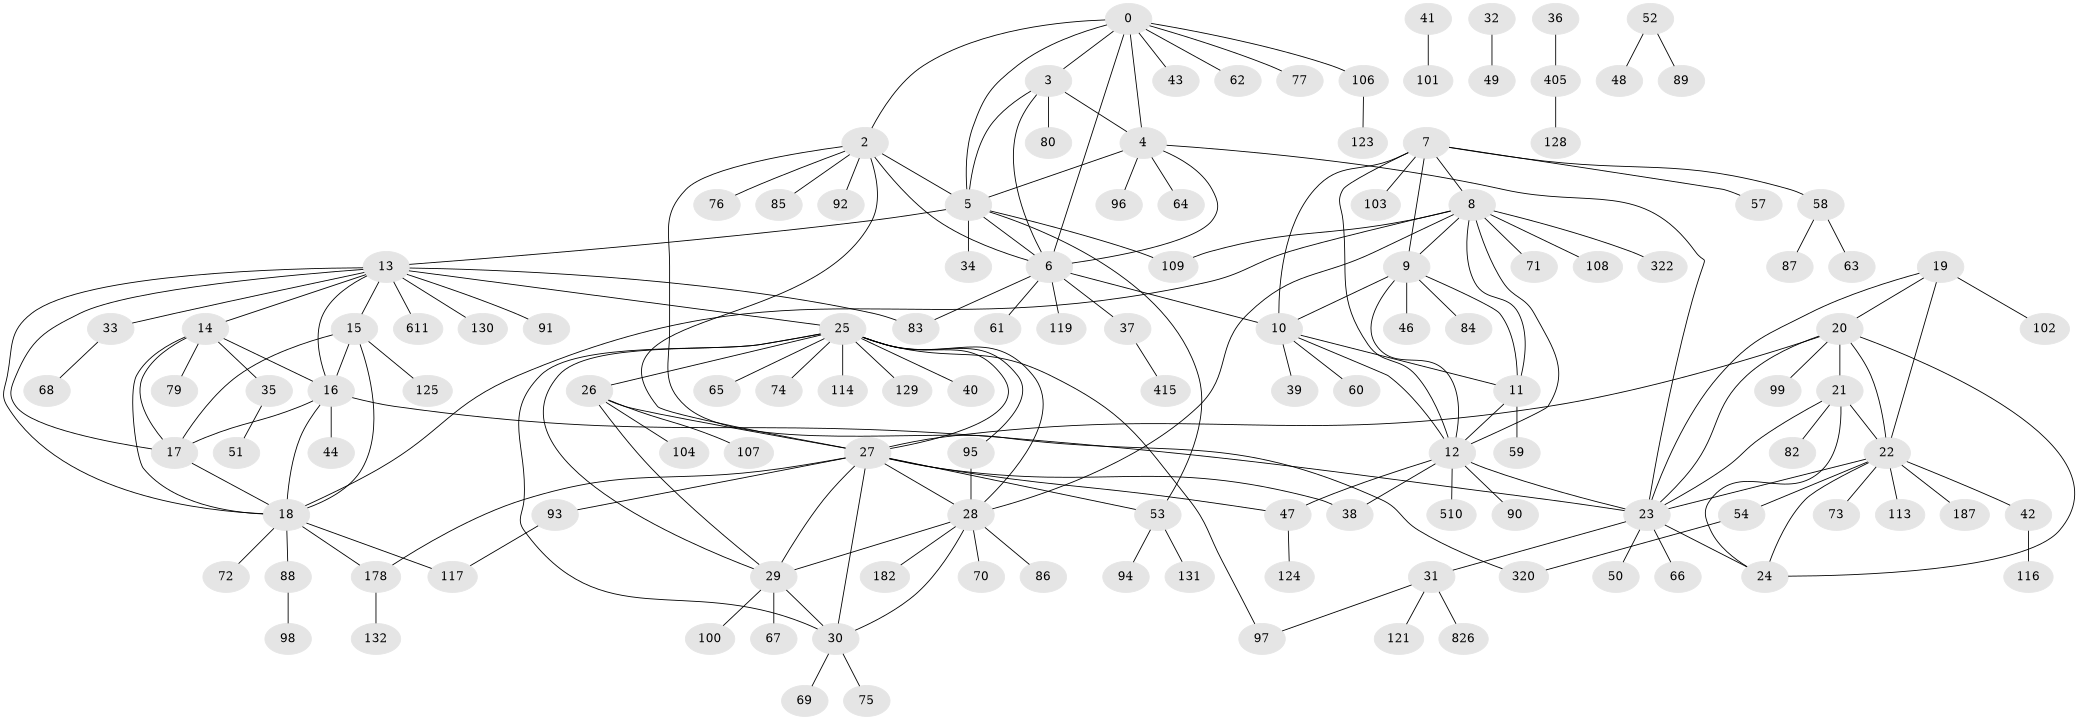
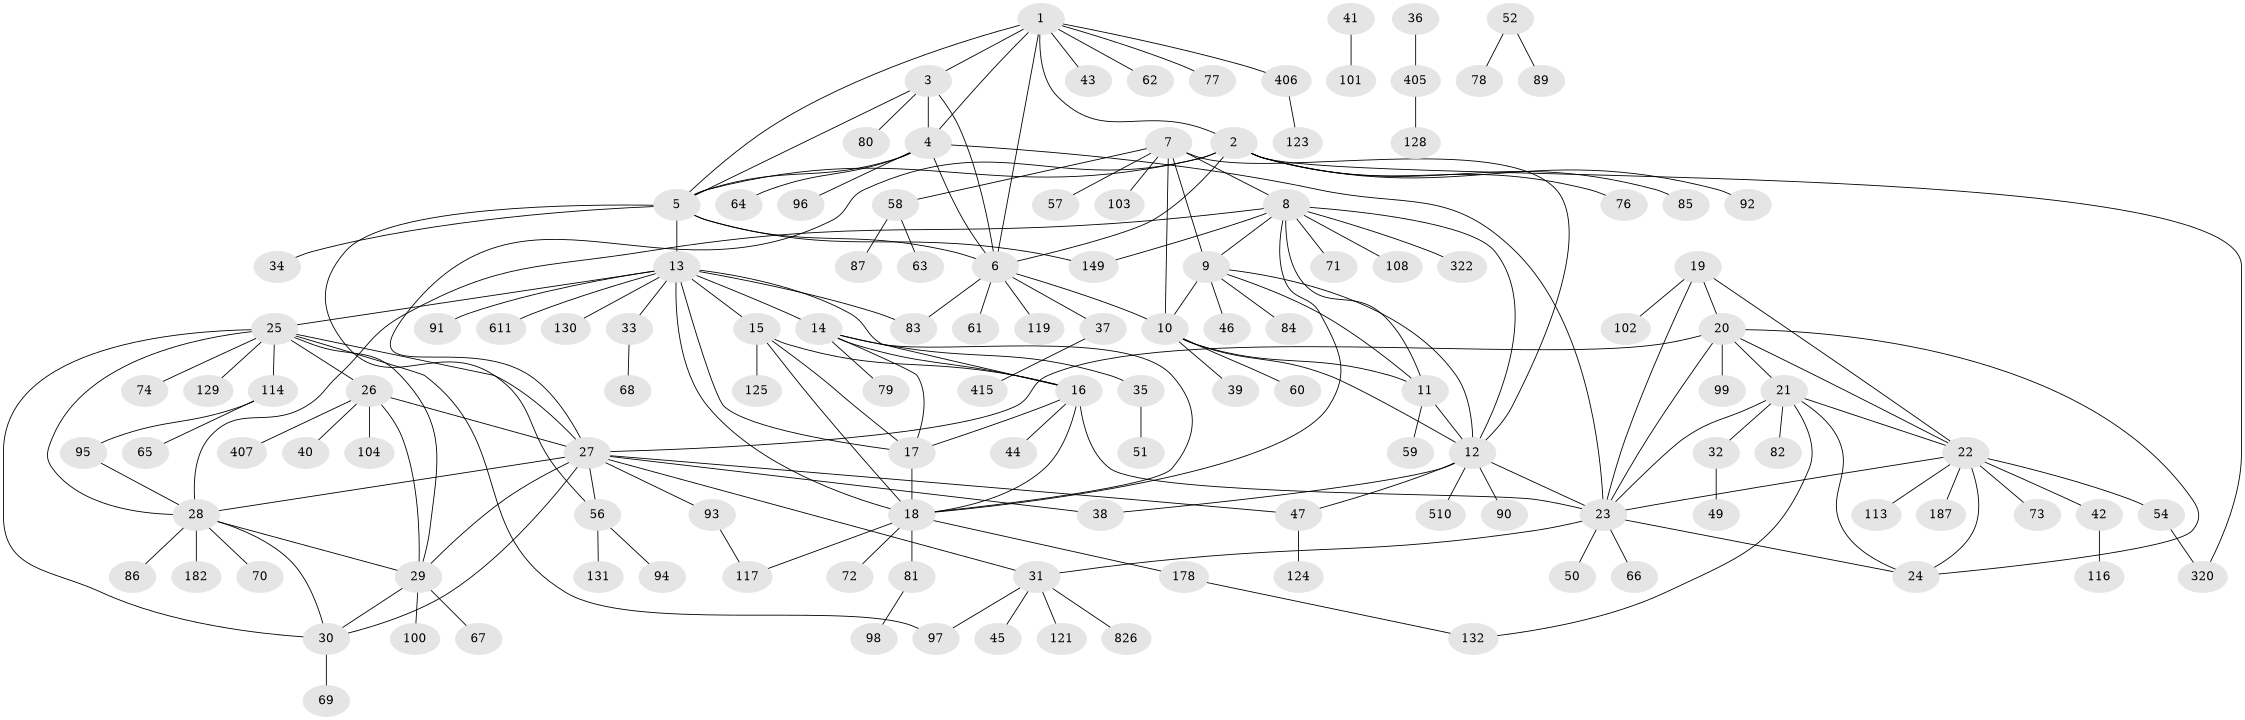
node "0": label "0" -> "1"
node "106": label "106" -> "406"
node "48": label "48" -> "78"
node "109": label "109" -> "149"
edge "25" -- "65": now "114" -- "65"
edge "25" -- "40": now "26" -- "40"
edge "25" -- "95": now "114" -- "95"
edge "21" -- "32": added
node "107": label "107" -> "407"
edge "27" -- "178": now "27" -- "31"
node "53": label "53" -> "56"
edge "21" -- "132": added
node "88": label "88" -> "81"
node "45": added
node "75": removed
